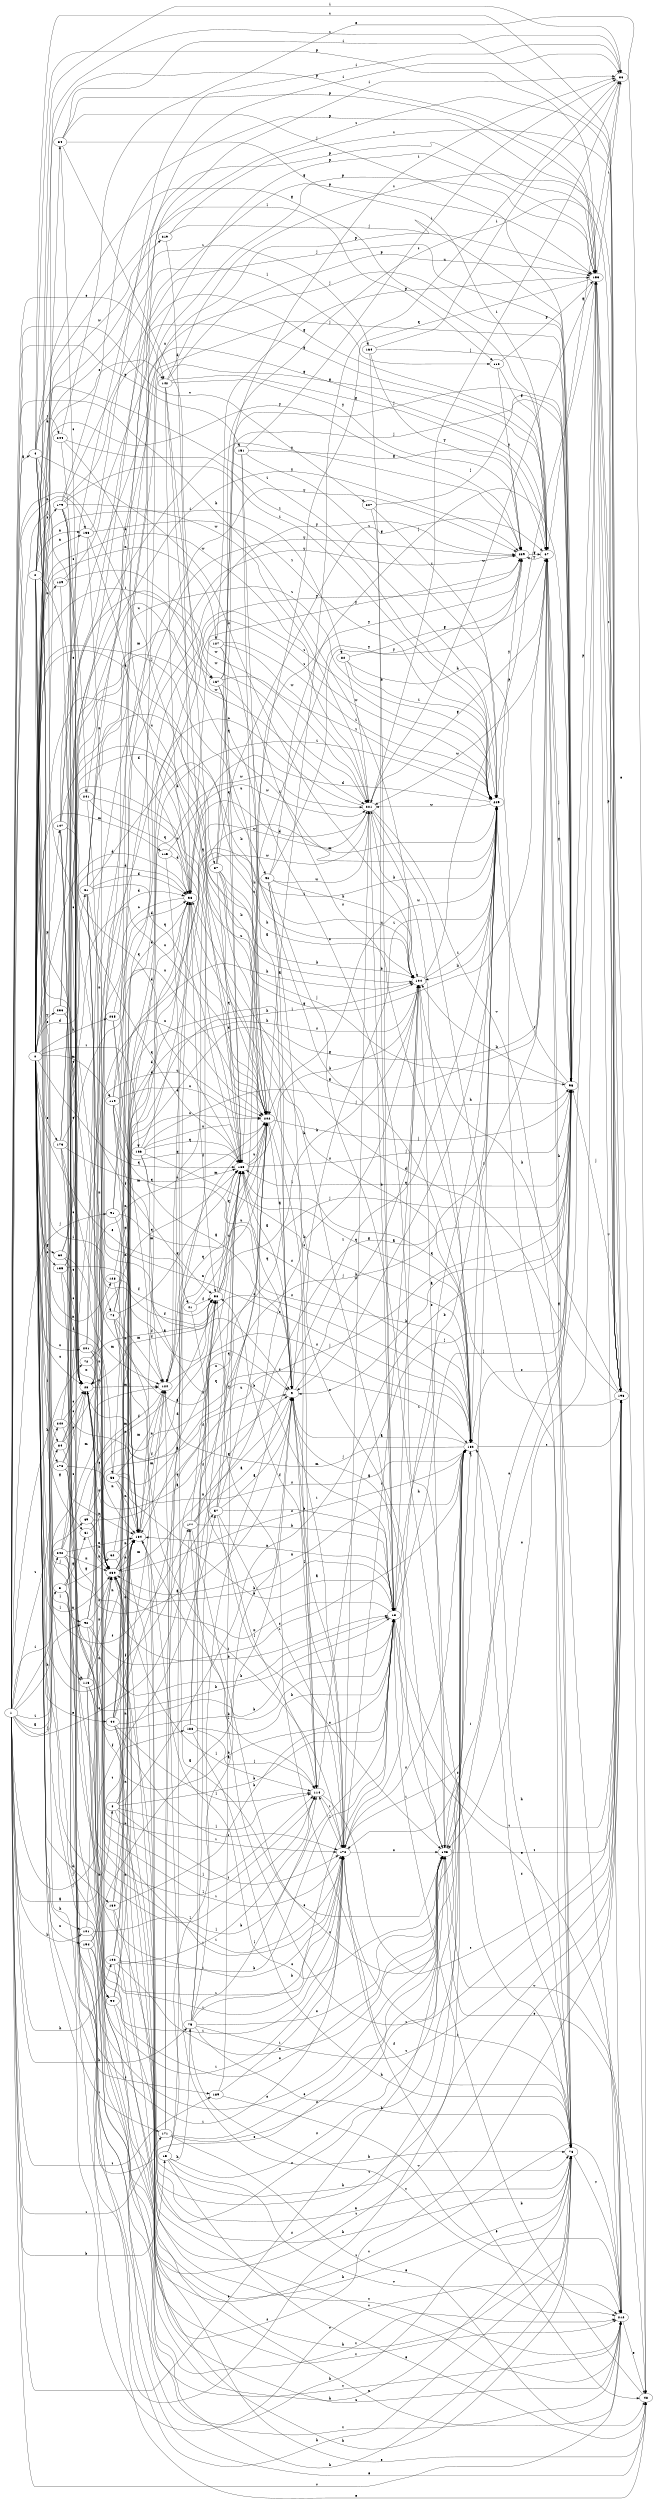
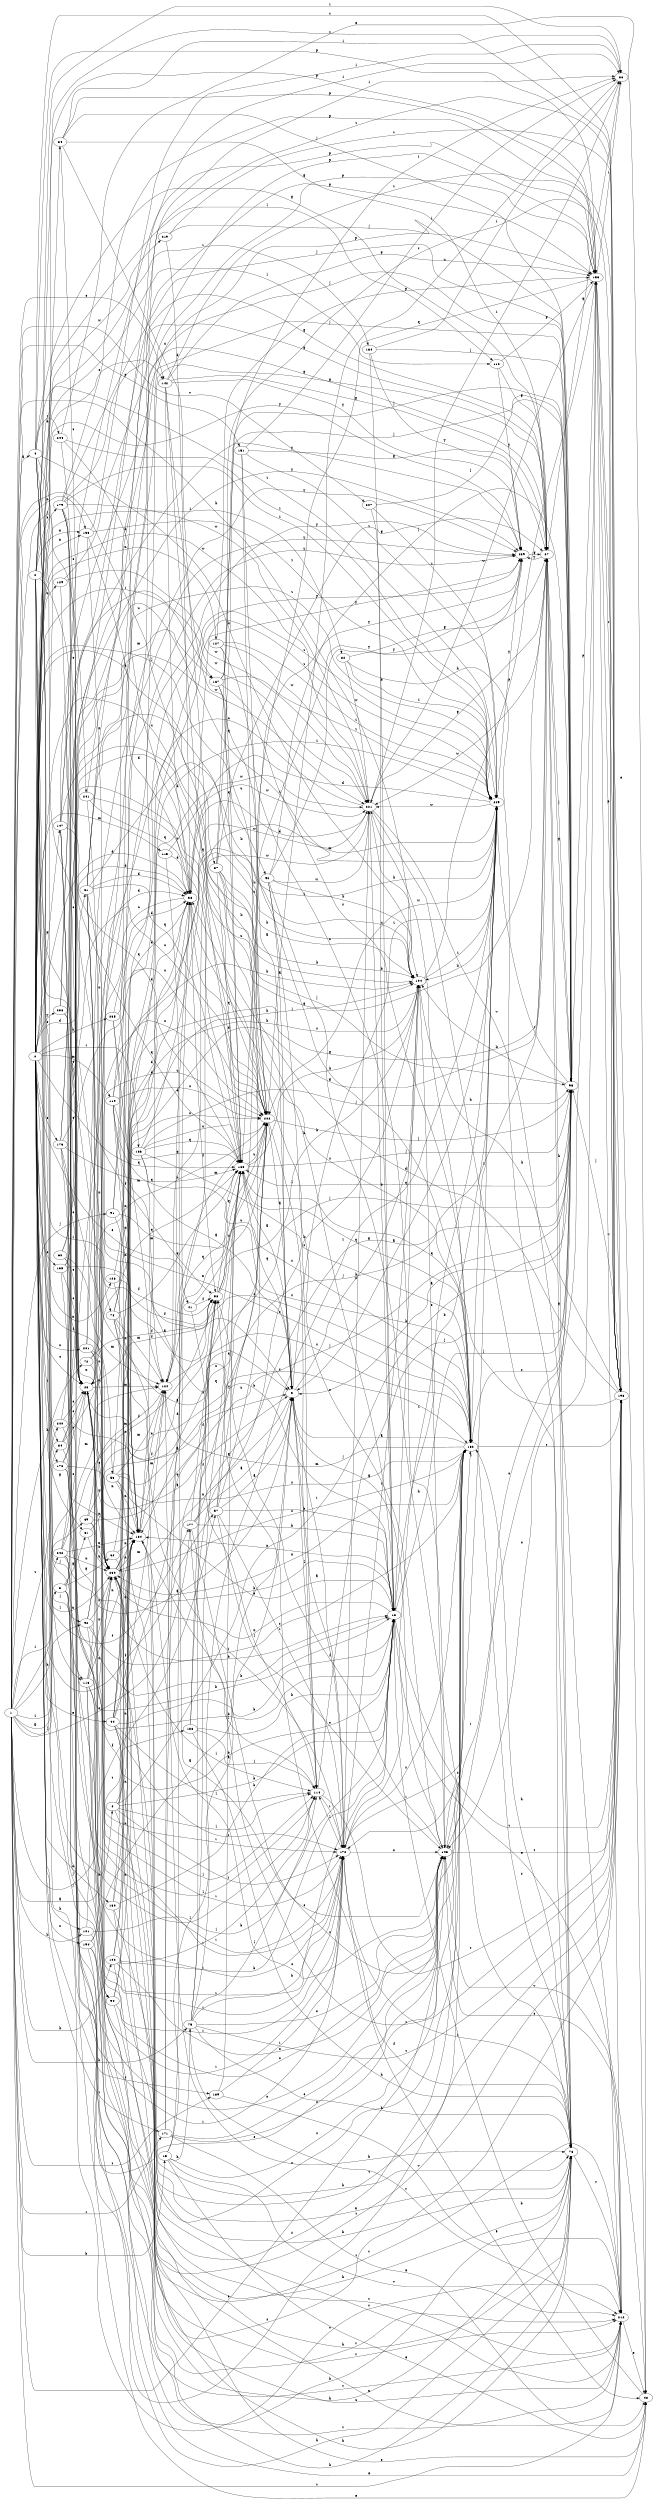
edge "0" -> "60": removed, label "g"
edge "172" -> "58": now "143" -> "58"
